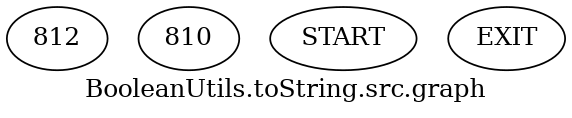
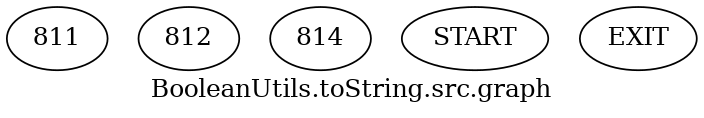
node "811": added
node "810": label "810" -> "814"
